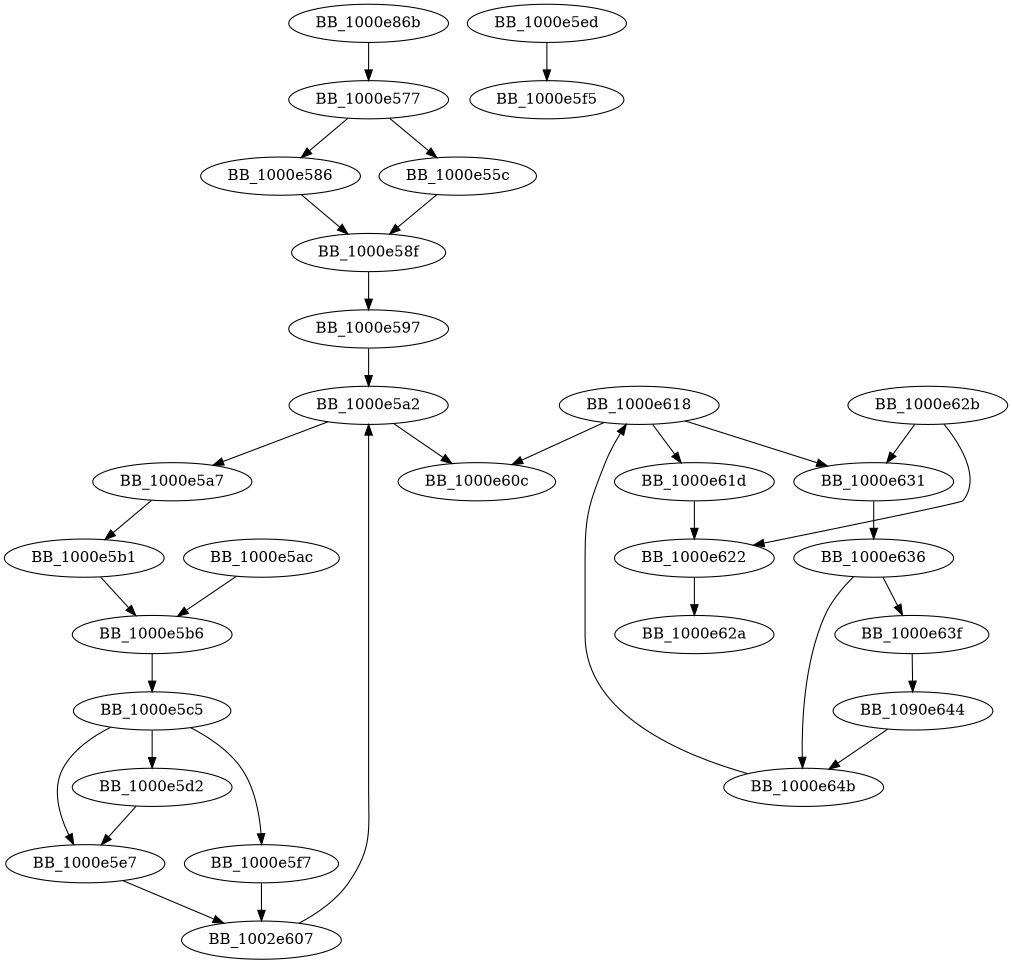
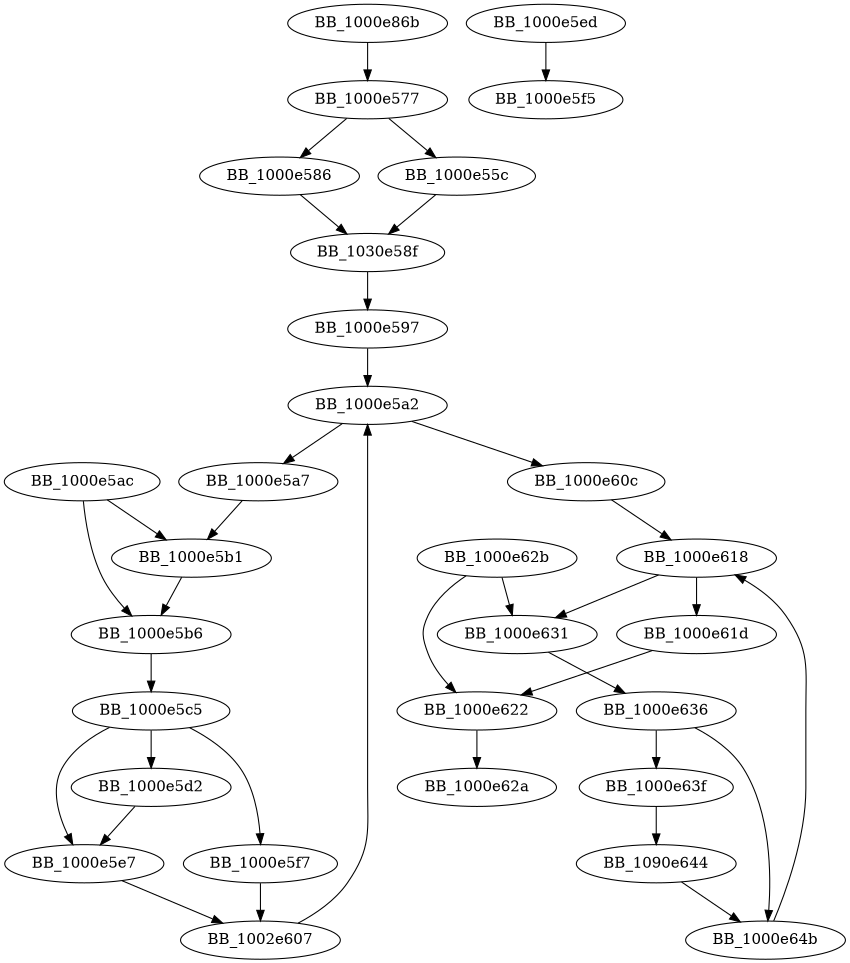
node "BB_1000e58f": label "BB_1000e58f" -> "BB_1030e58f"
edge "BB_1000e618" -> "BB_1000e60c": reversed
edge "BB_1000e5ac" -> "BB_1000e5b1": added
